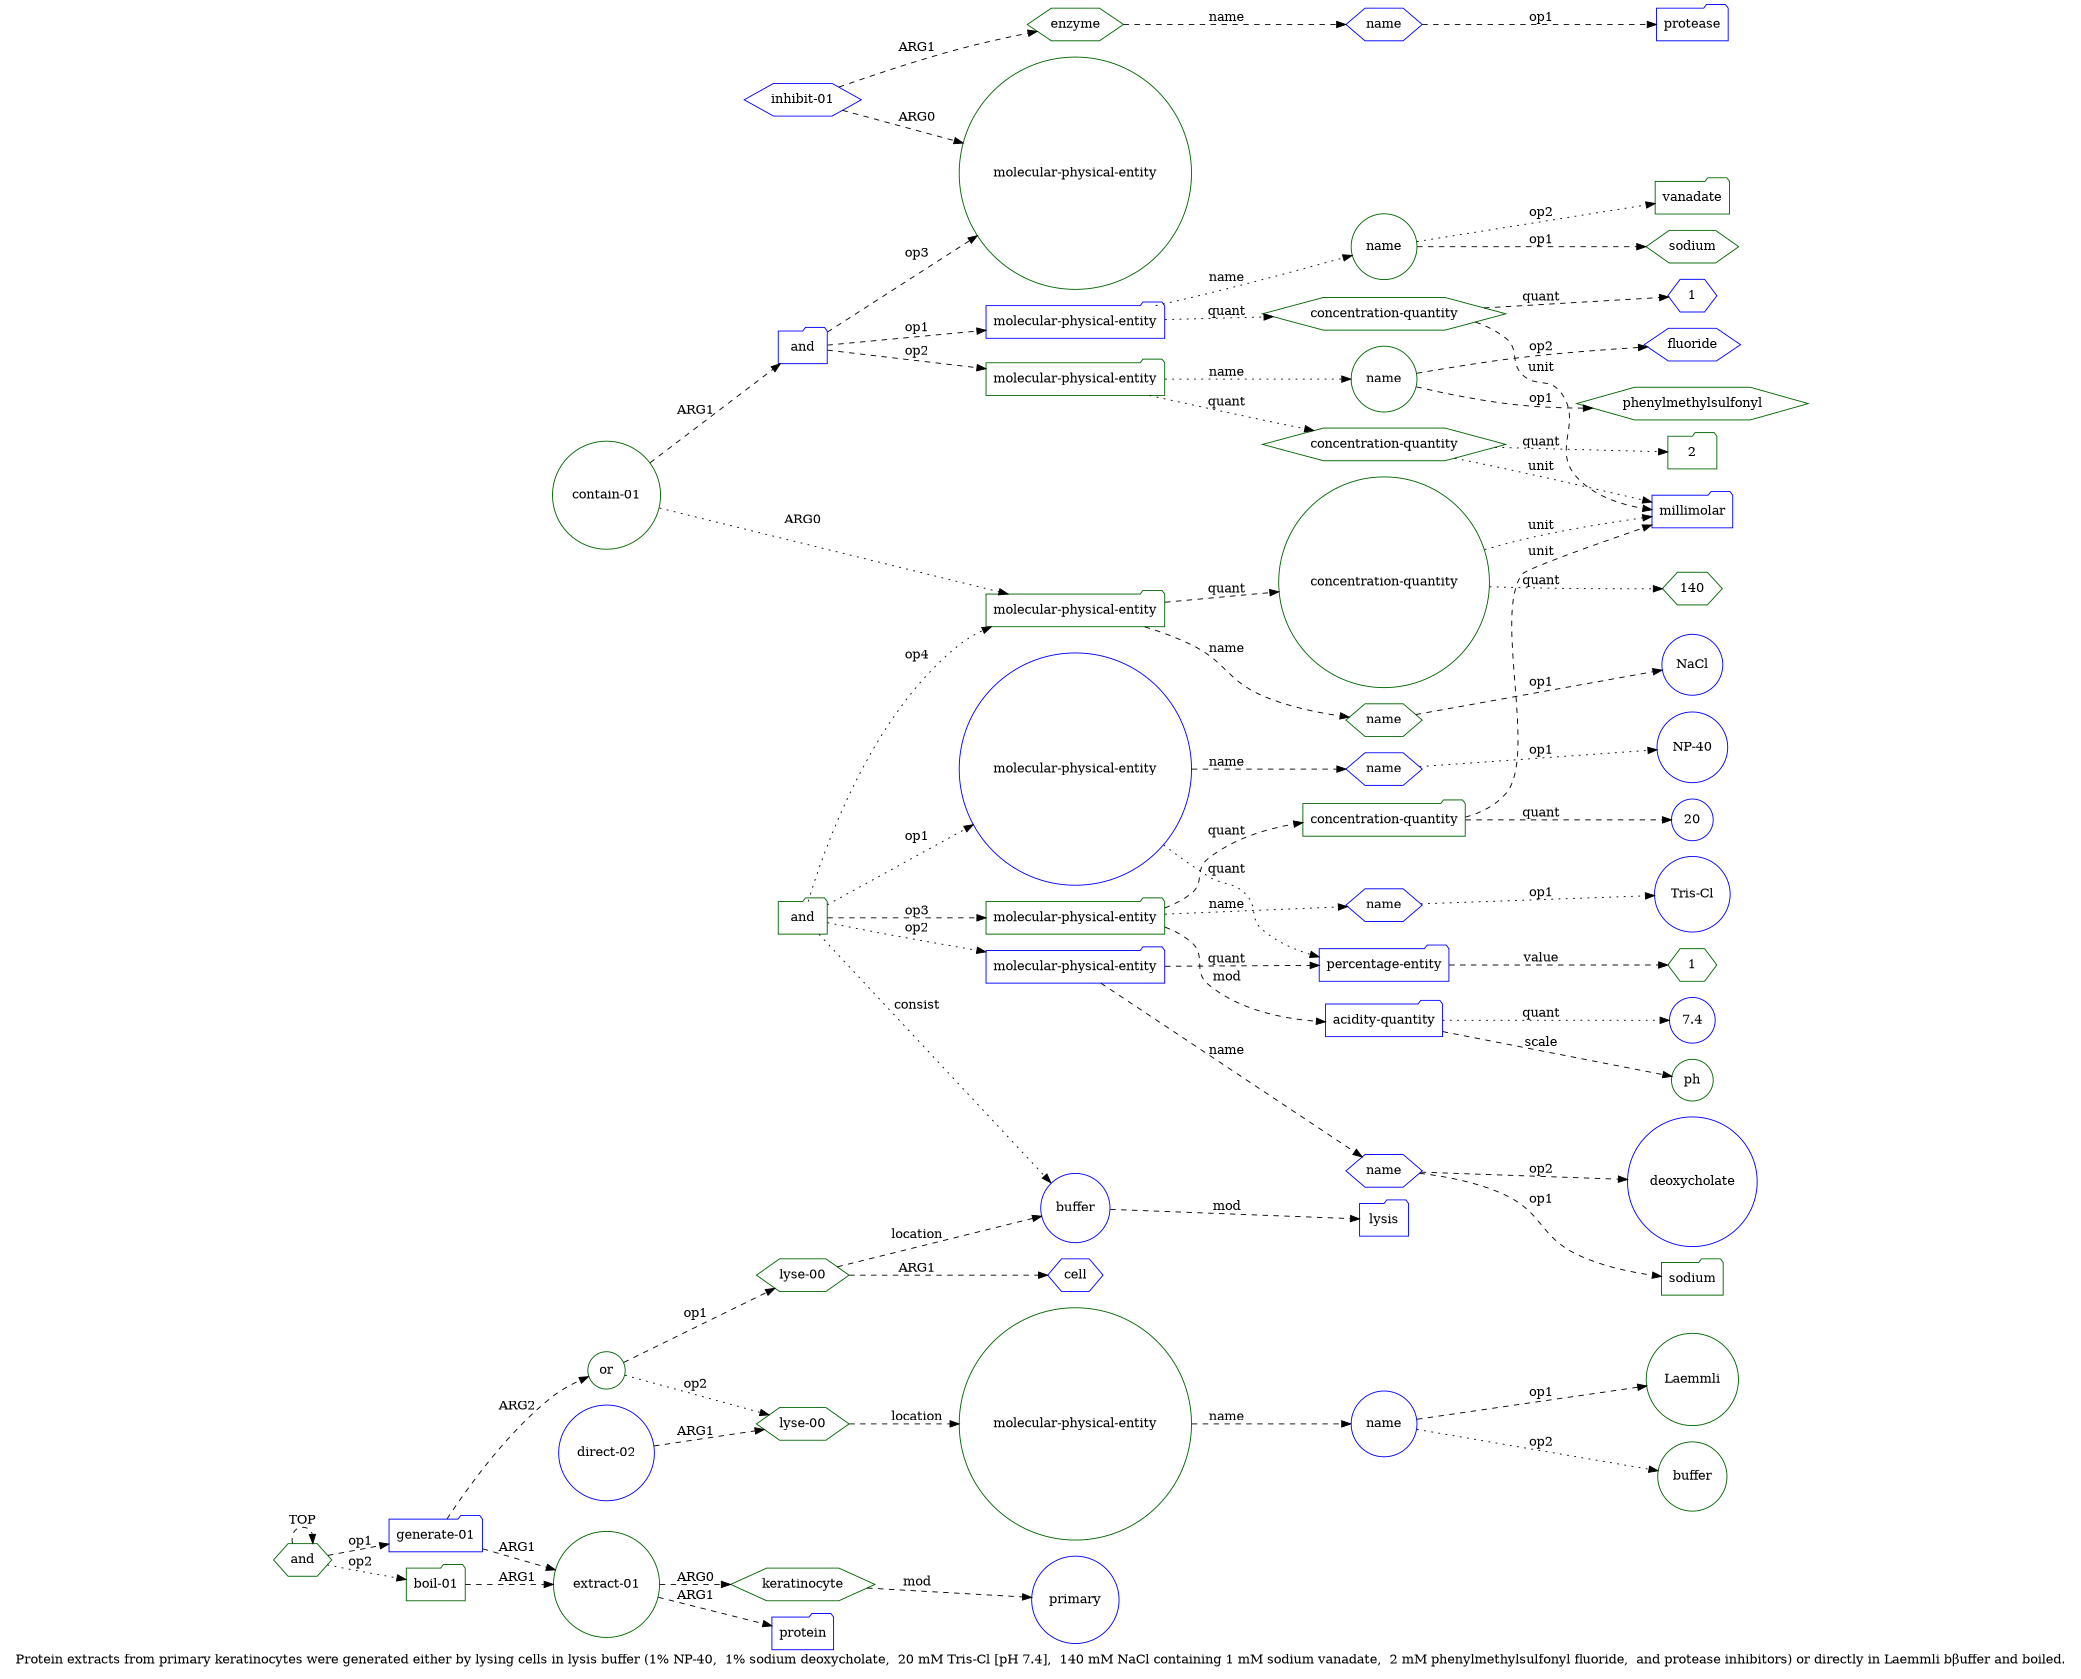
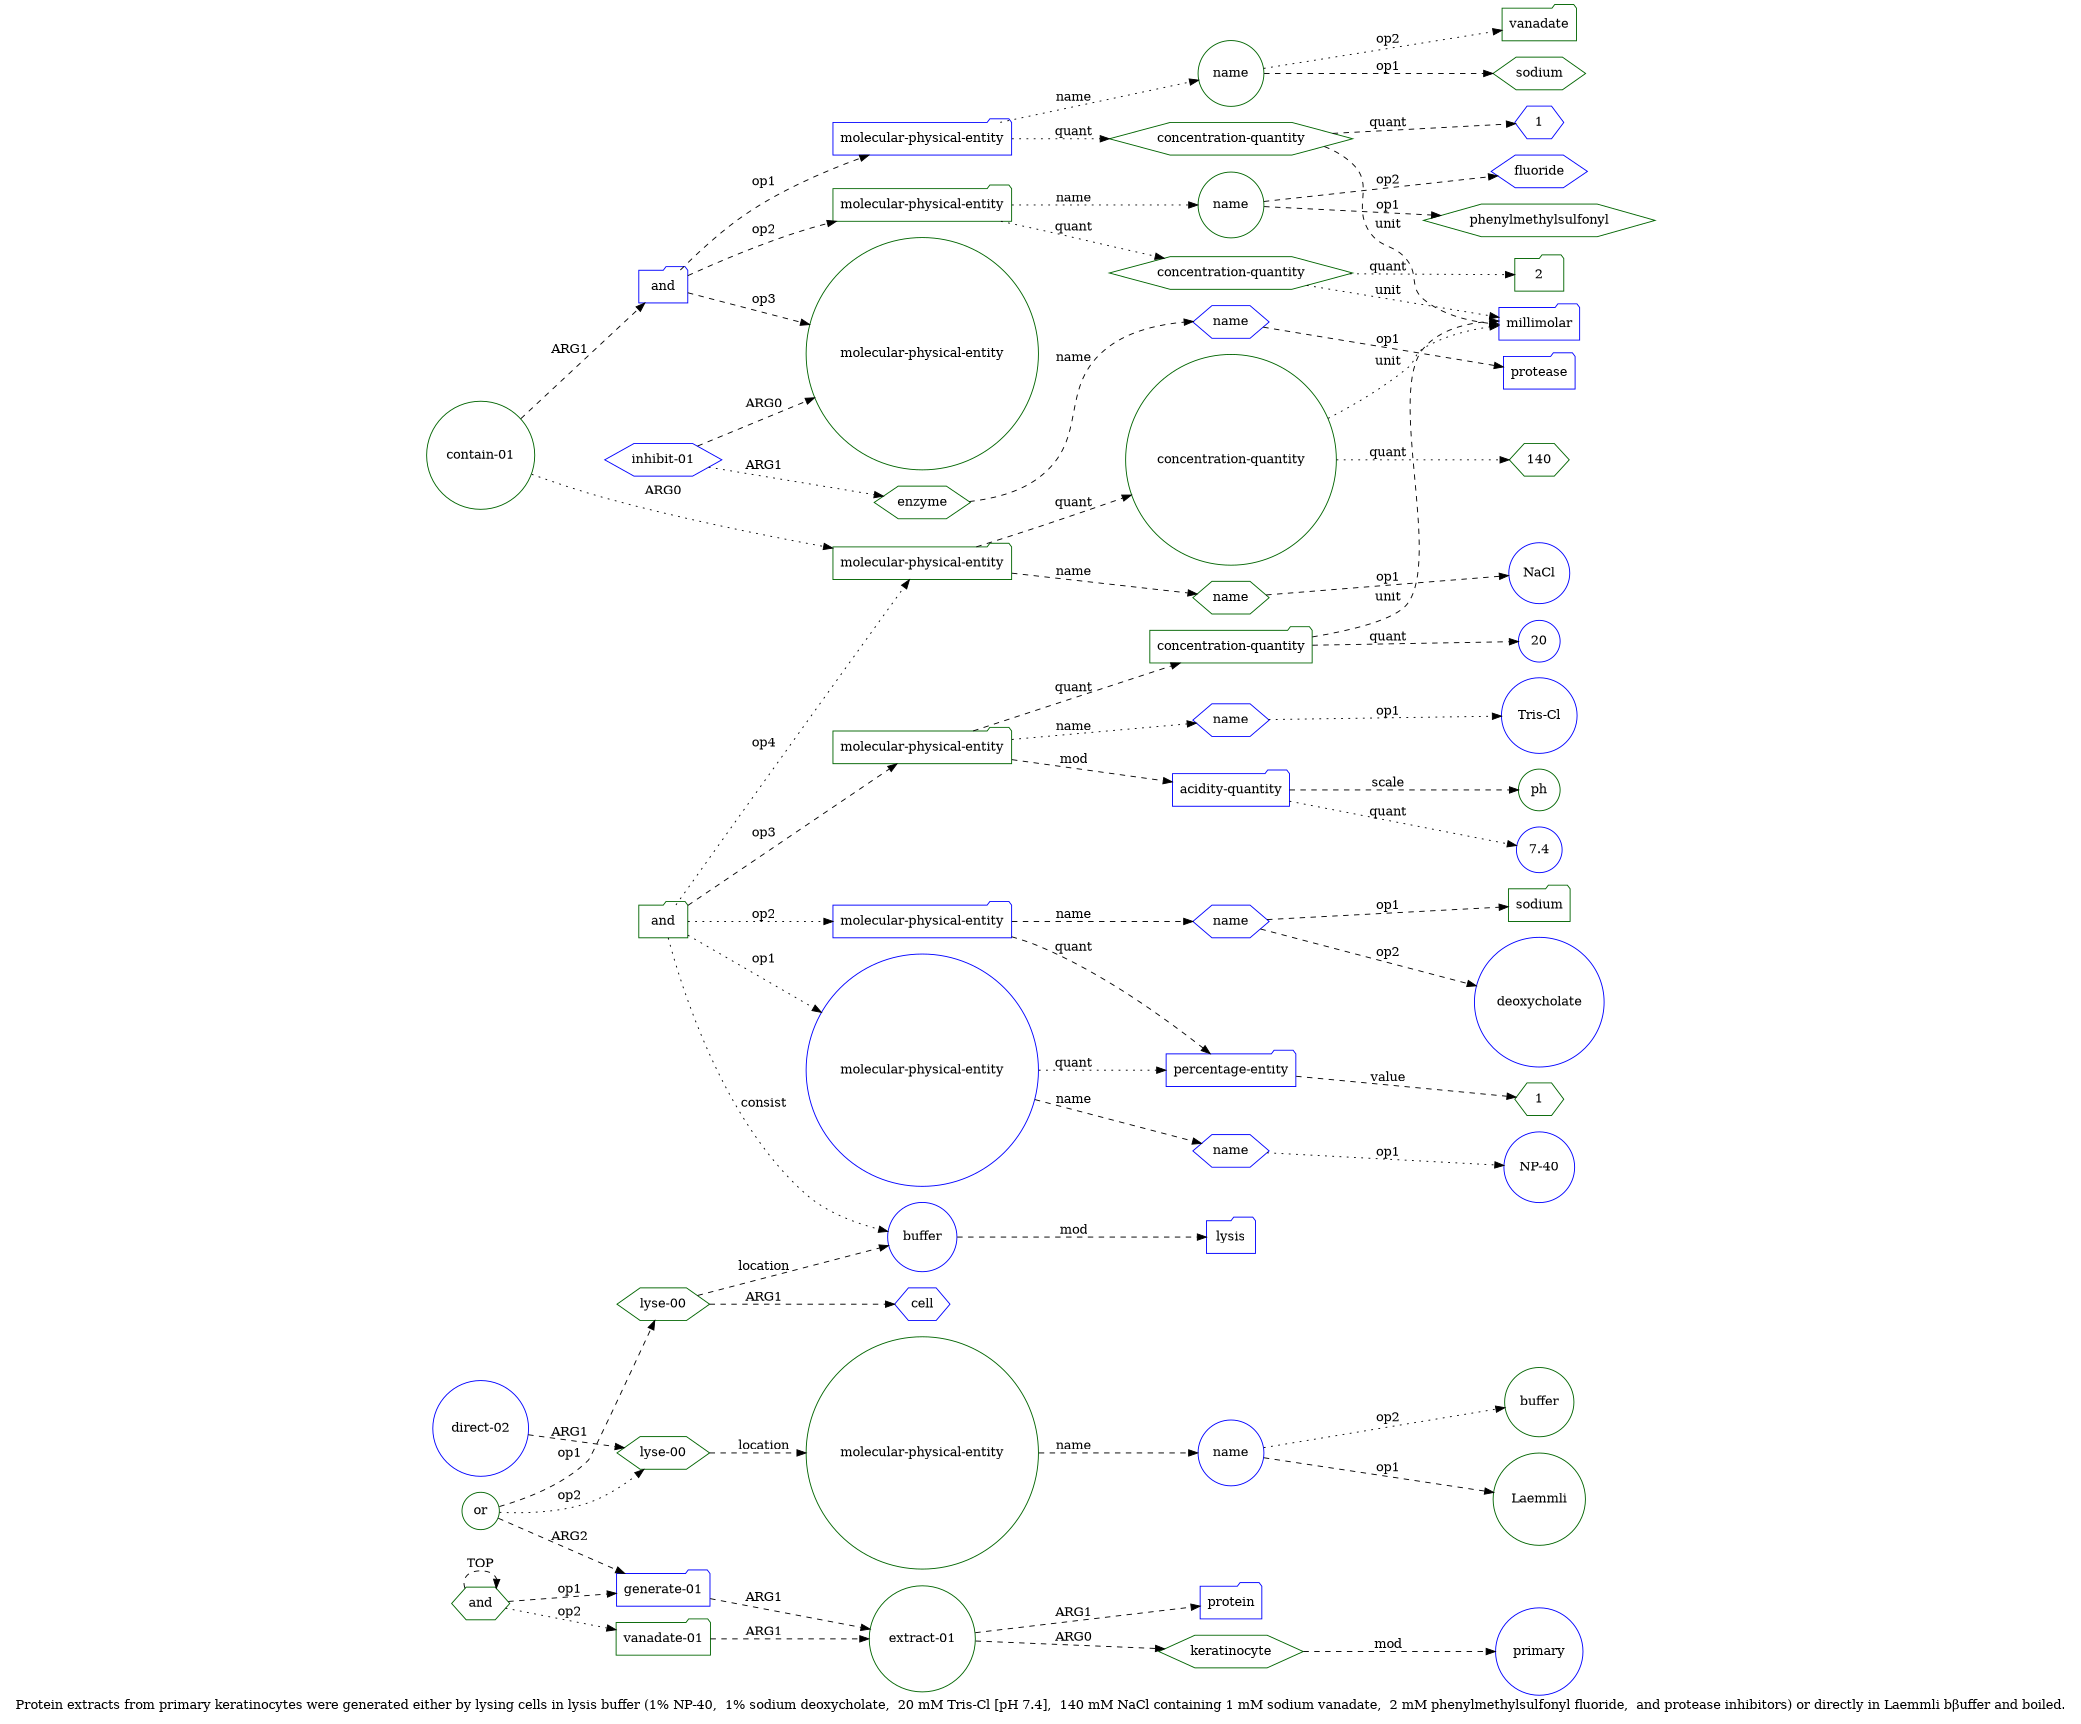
edge "inhibit-01" -> "enzyme": style dashed -> dotted
edge "generate-01" -> "or": reversed
node "boil-01": label "boil-01" -> "vanadate-01"
